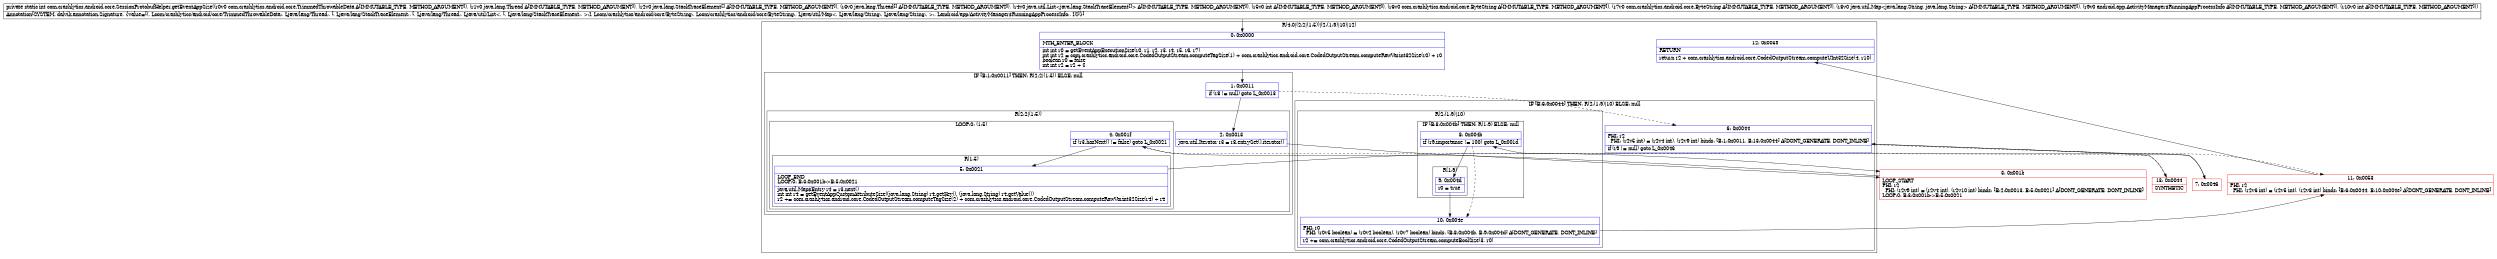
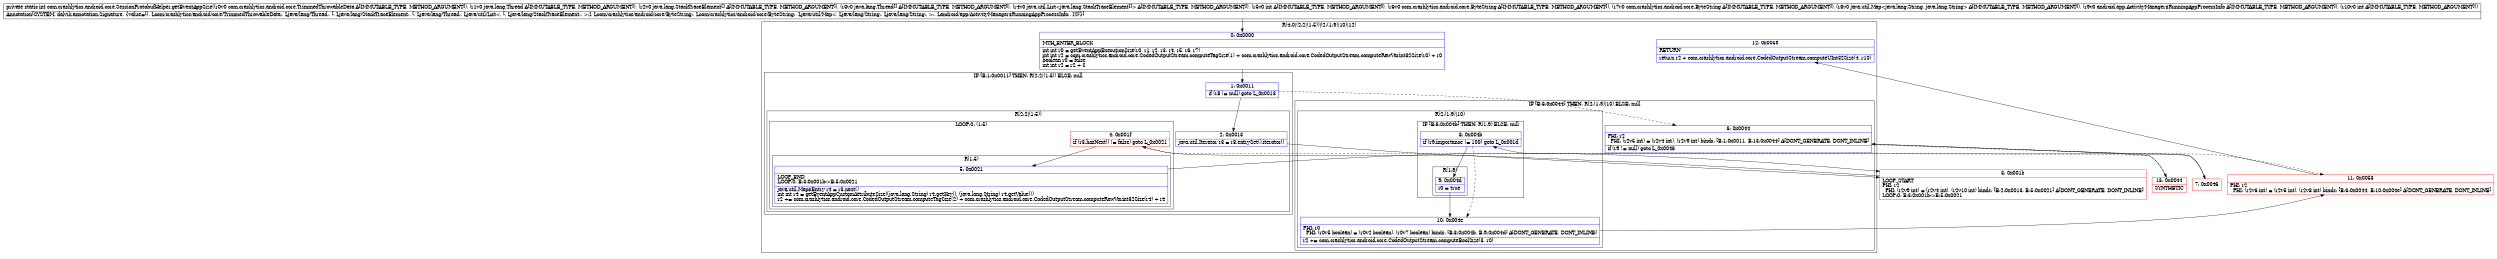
node "4: 0x001f": color blue -> red
